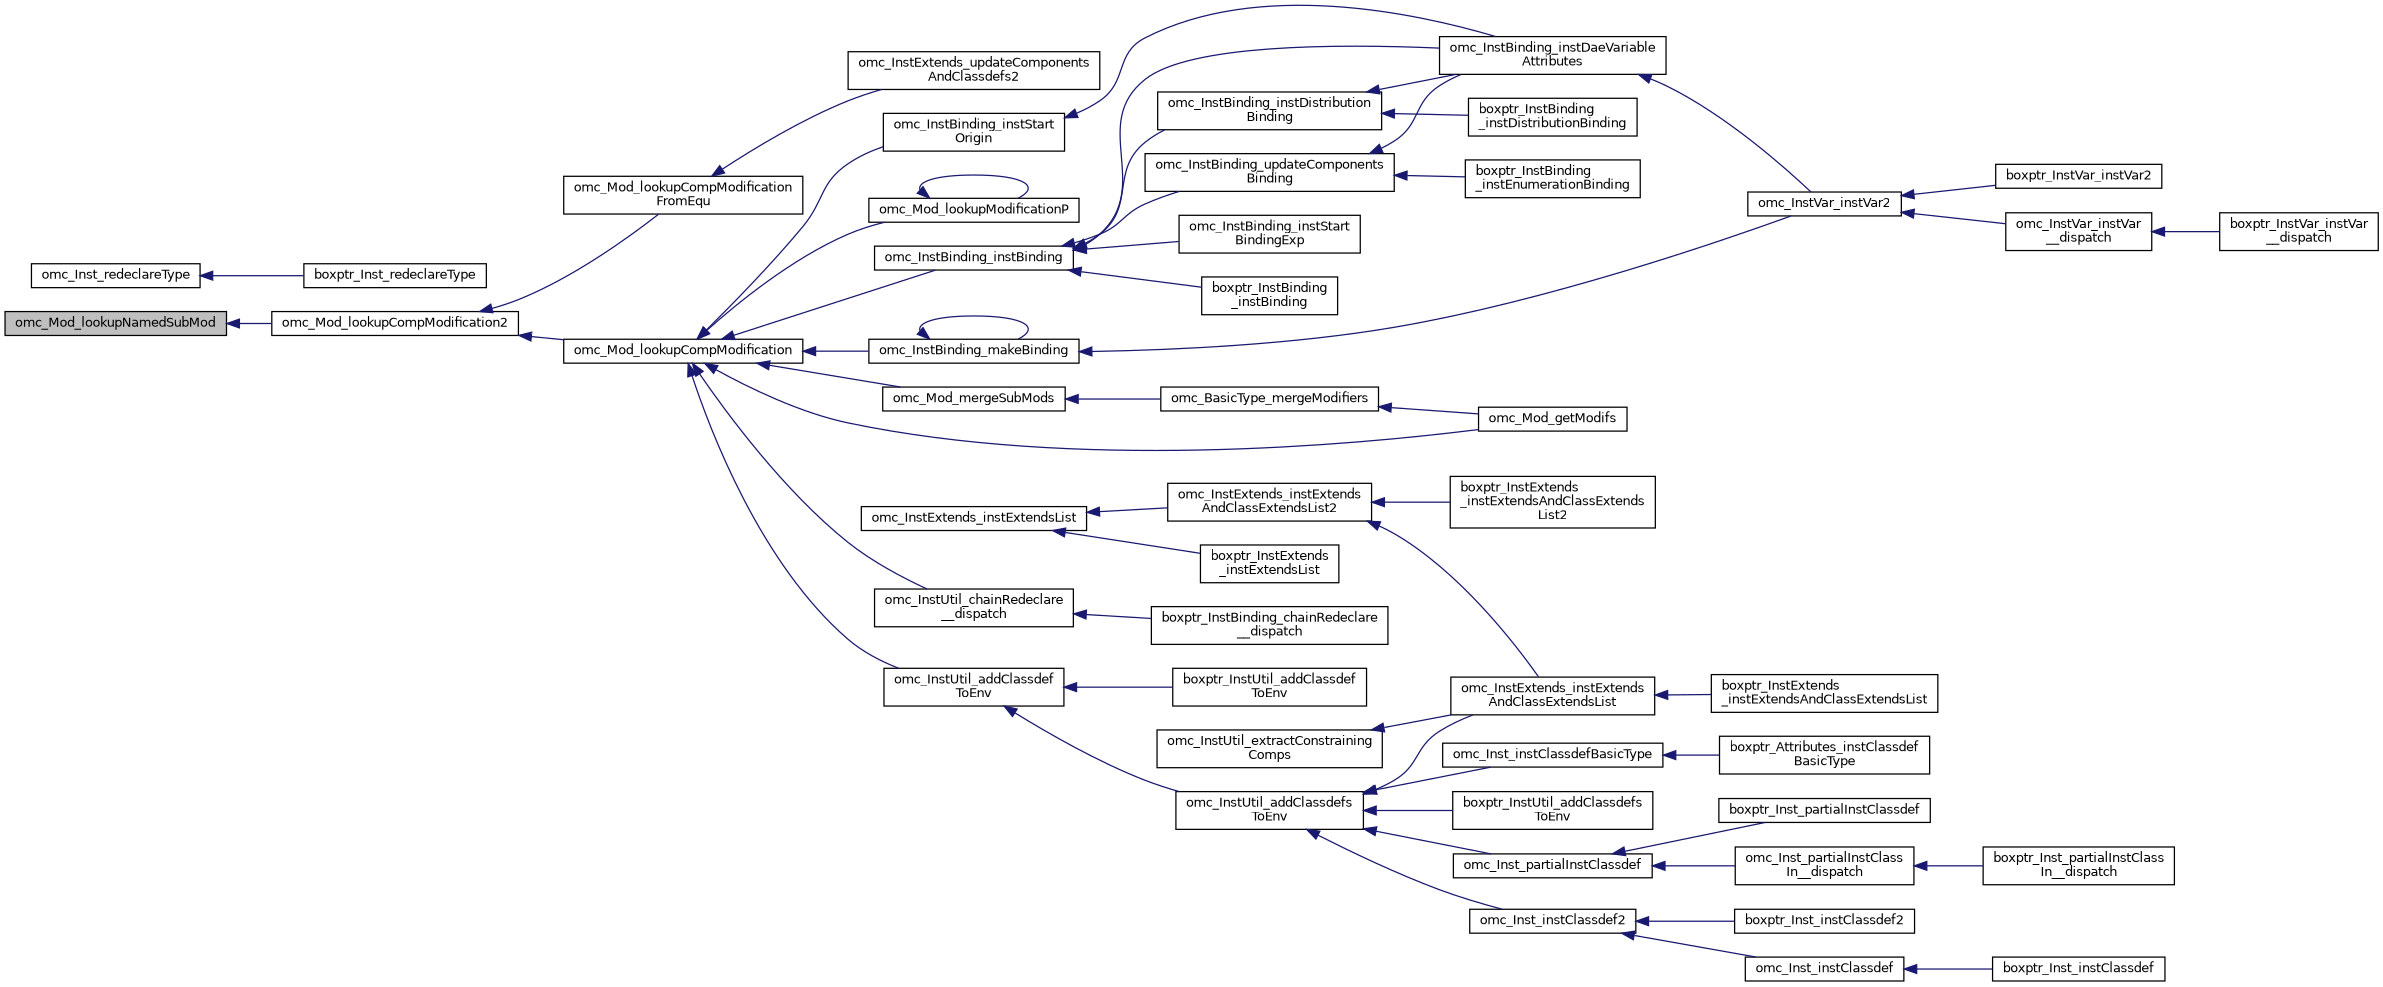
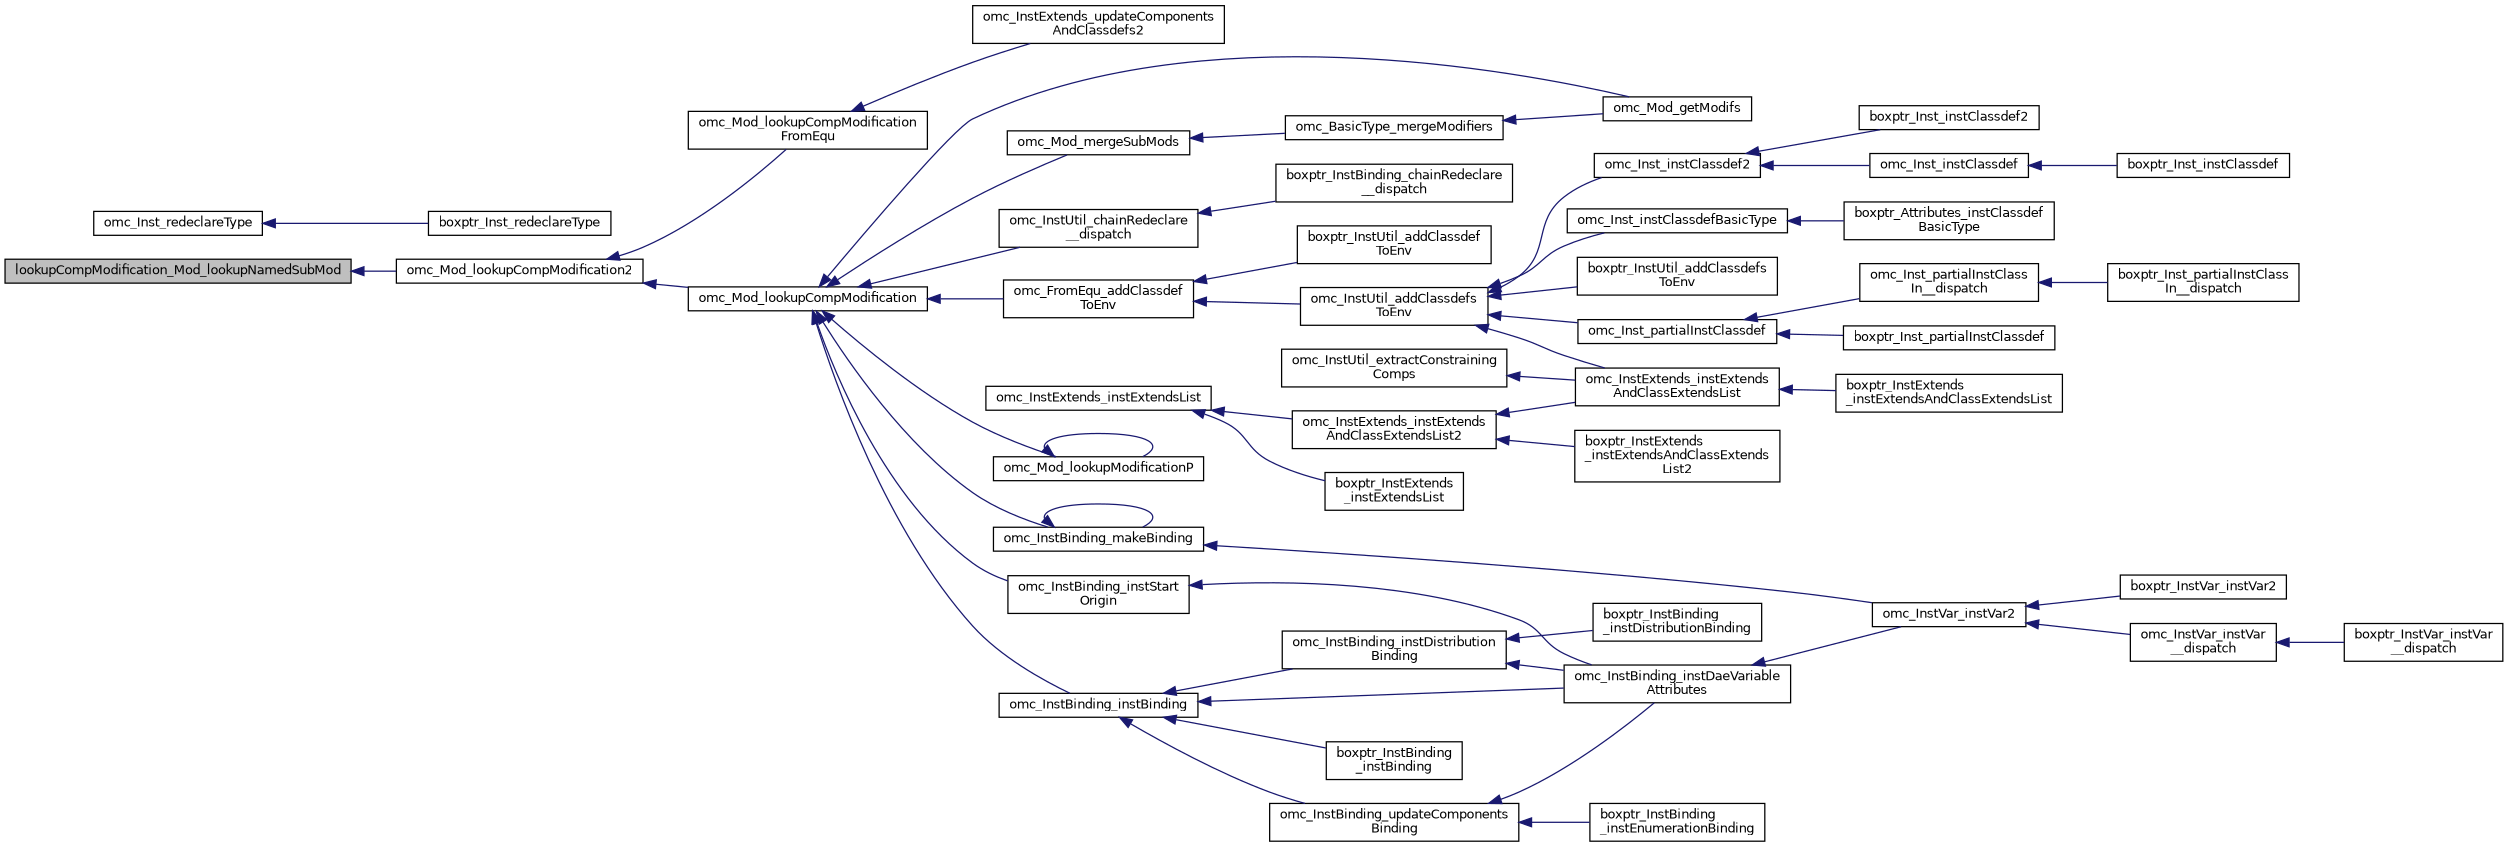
node "omc_InstBinding_instStart BindingExp": removed
node "omc_Mod_lookupNamedSubMod": label "omc_Mod_lookupNamedSubMod" -> "lookupCompModification_Mod_lookupNamedSubMod"
node "omc_InstUtil_addClassdef ToEnv": label "omc_InstUtil_addClassdef ToEnv" -> "omc_FromEqu_addClassdef ToEnv"
